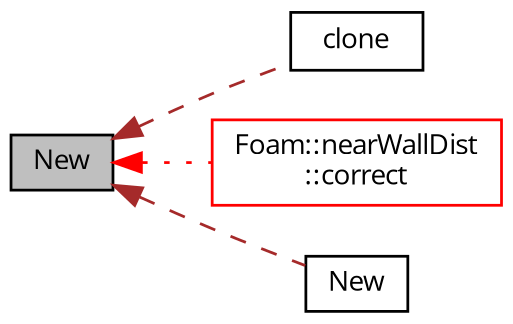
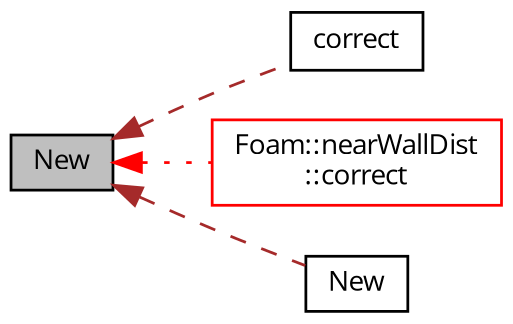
node "clone": label "clone" -> "correct"
